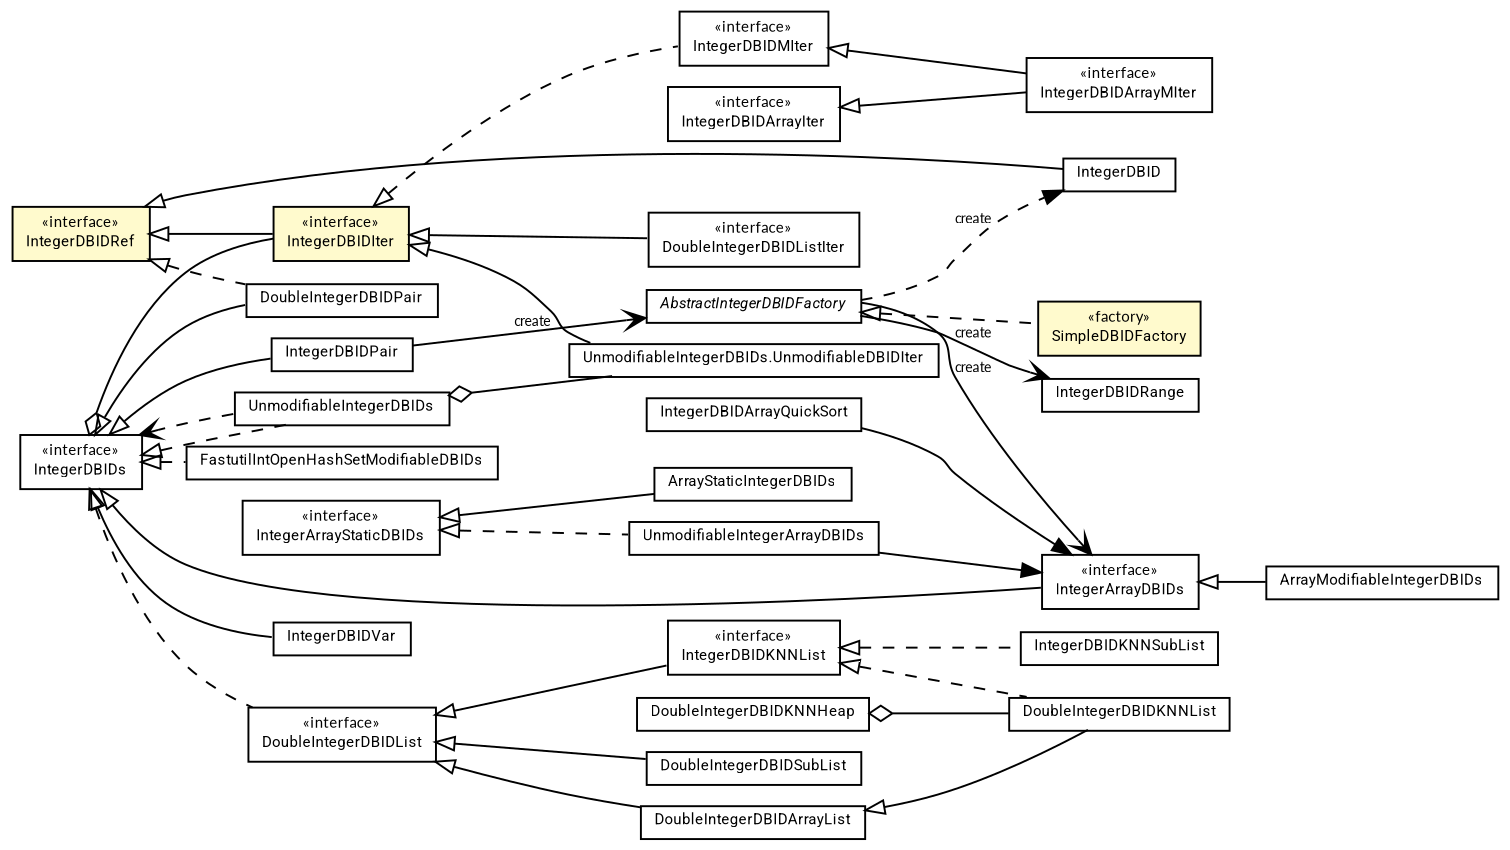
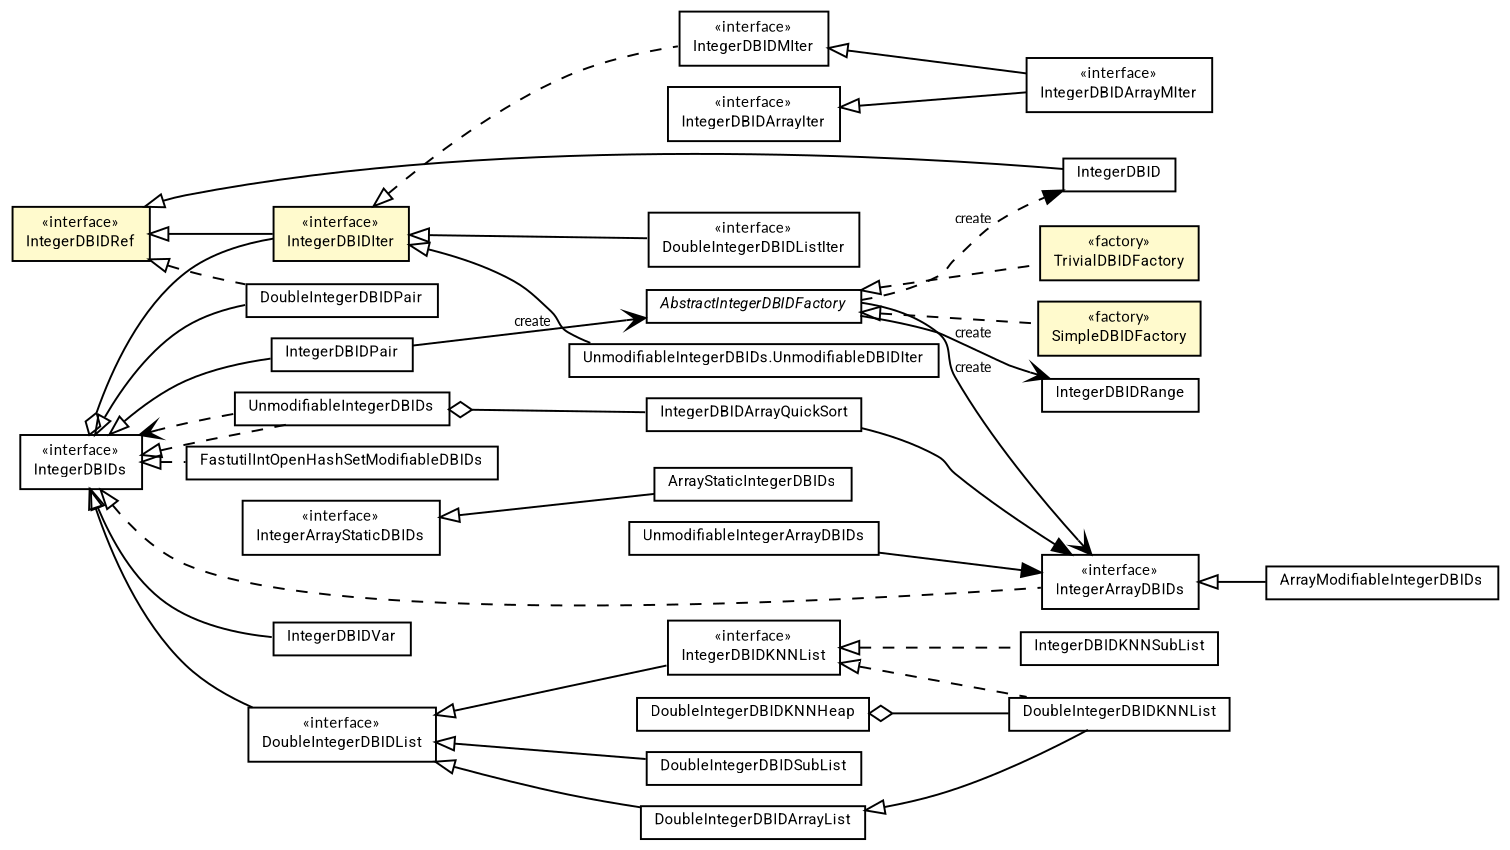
node "TrivialDBIDFactory": added
edge "UnmodifiableIntegerDBIDs.UnmodifiableDBIDIter" -> "UnmodifiableIntegerDBIDs": now "IntegerDBIDArrayQuickSort" -> "UnmodifiableIntegerDBIDs"
edge "UnmodifiableIntegerArrayDBIDs" -> "IntegerArrayStaticDBIDs": removed
edge "IntegerArrayDBIDs" -> "IntegerDBIDs": style solid -> dashed
edge "DoubleIntegerDBIDList" -> "IntegerDBIDs": style dashed -> solid
